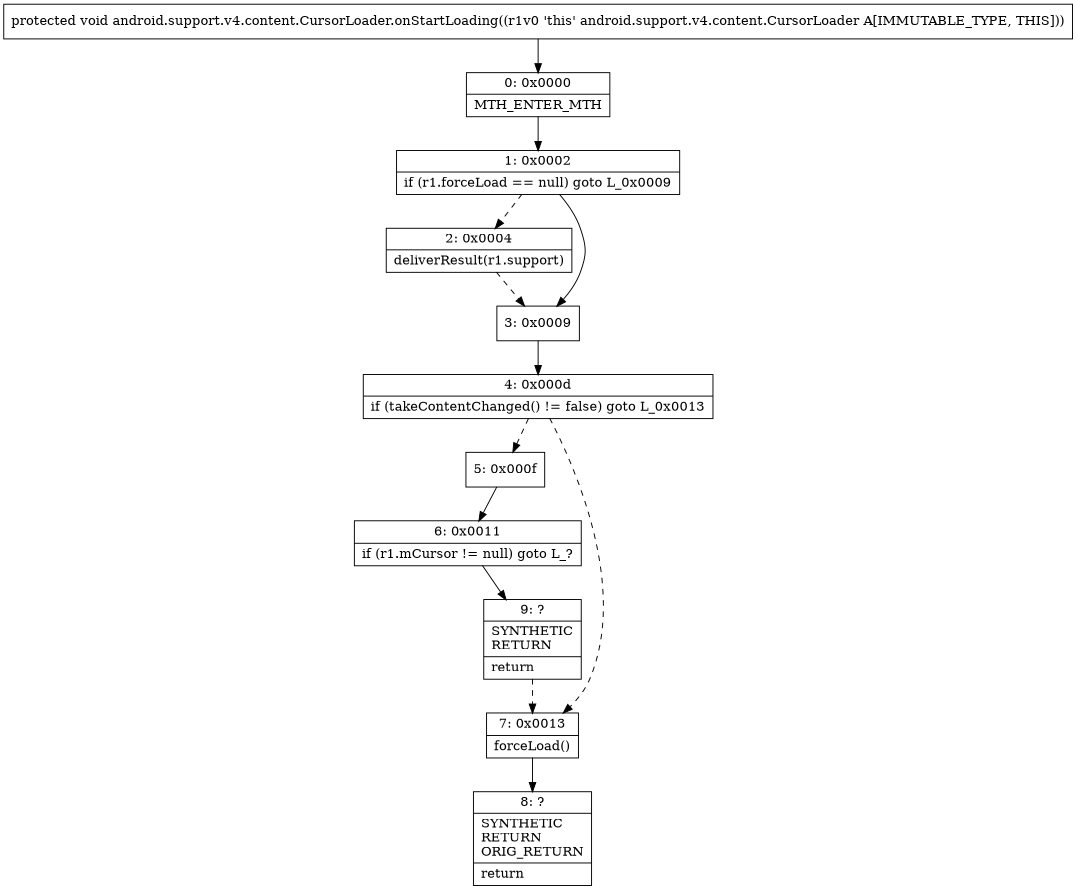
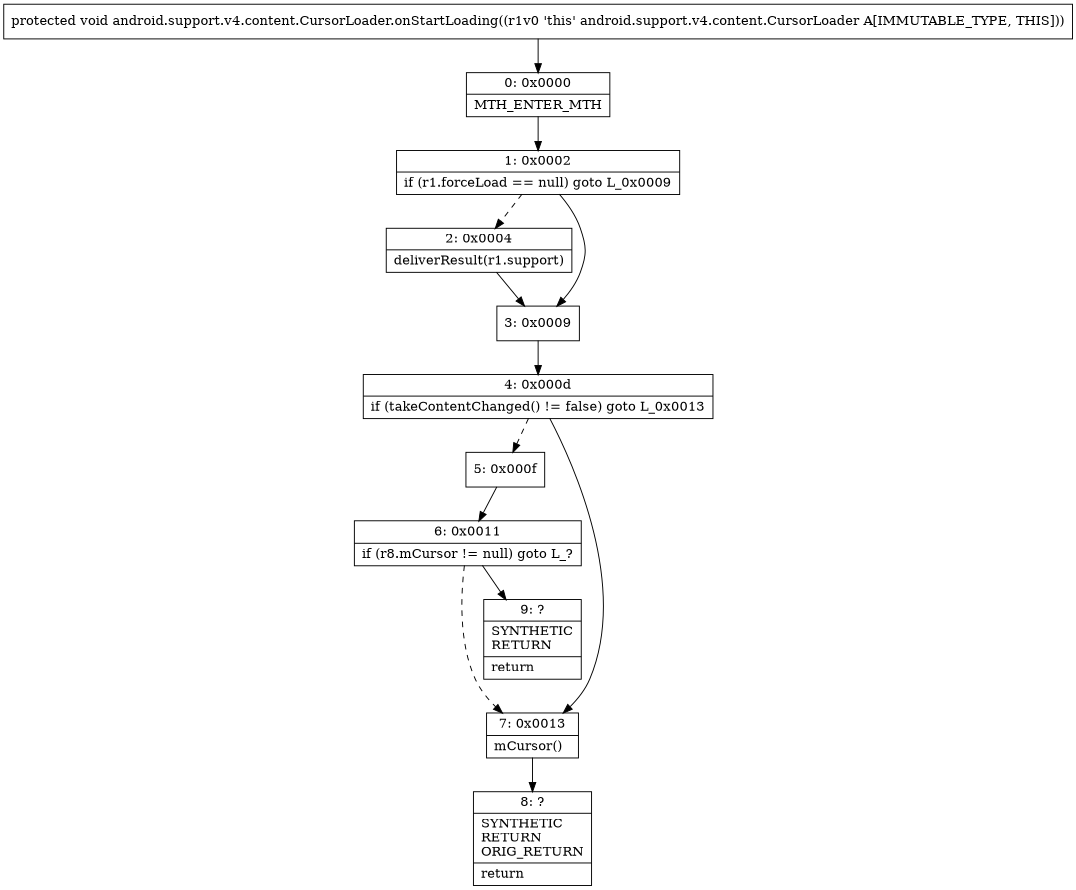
edge "2: 0x0004" -> "3: 0x0009": style dashed -> solid
node "6: 0x0011": text "if (r1.mCursor != null) goto L_?" -> "if (r8.mCursor != null) goto L_?"
edge "4: 0x000d" -> "7: 0x0013": style dashed -> solid
edge "9: ?" -> "7: 0x0013": now "6: 0x0011" -> "7: 0x0013"
node "7: 0x0013": text "forceLoad()" -> "mCursor()"
